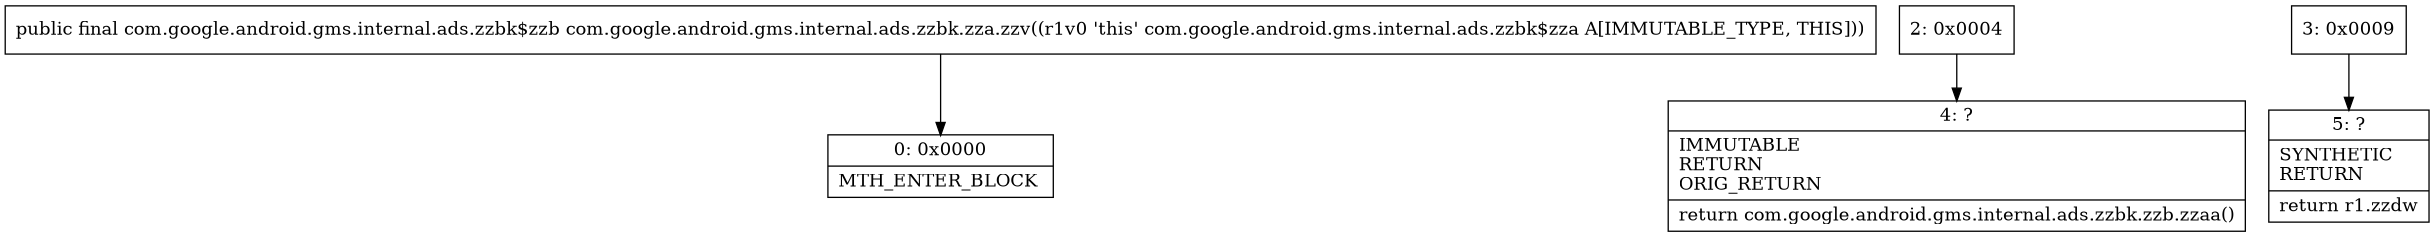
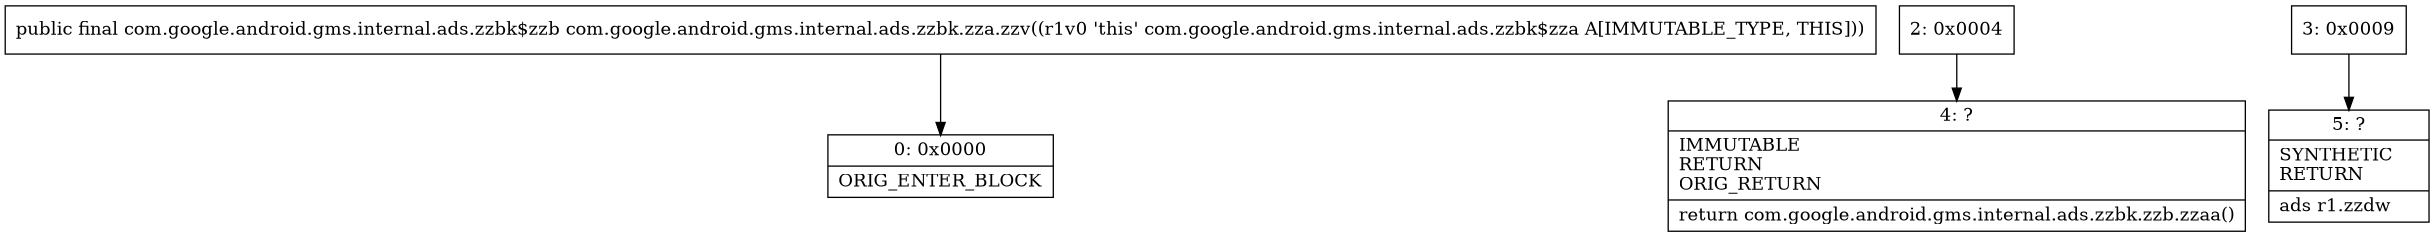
node "0: 0x0000": text "MTH_ENTER_BLOCK" -> "ORIG_ENTER_BLOCK"
node "5: ?": text "return r1.zzdw" -> "ads r1.zzdw"
